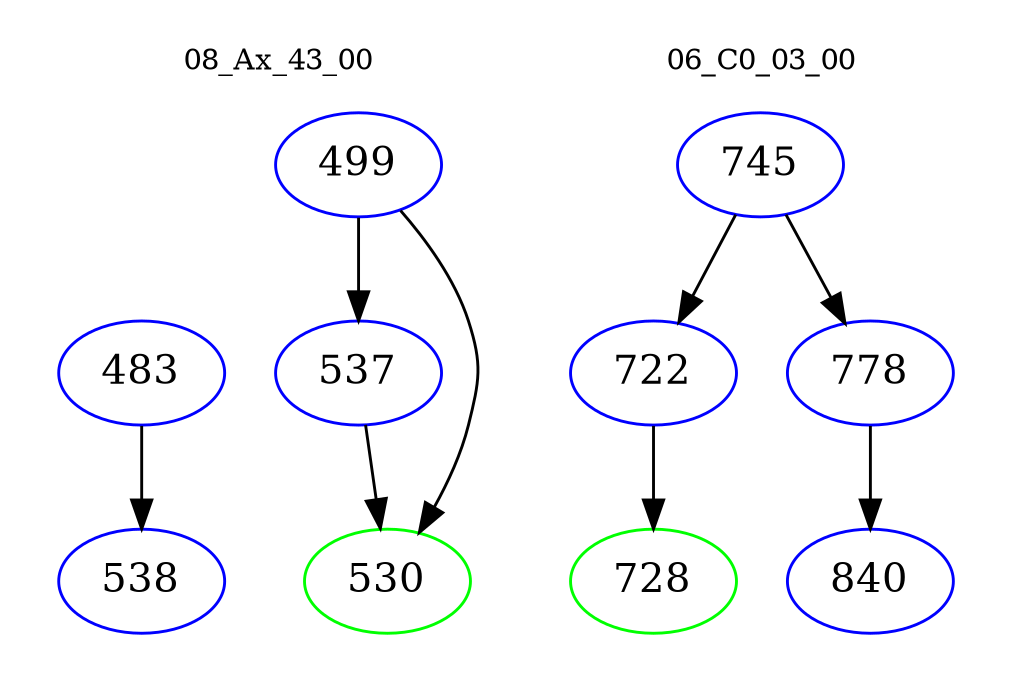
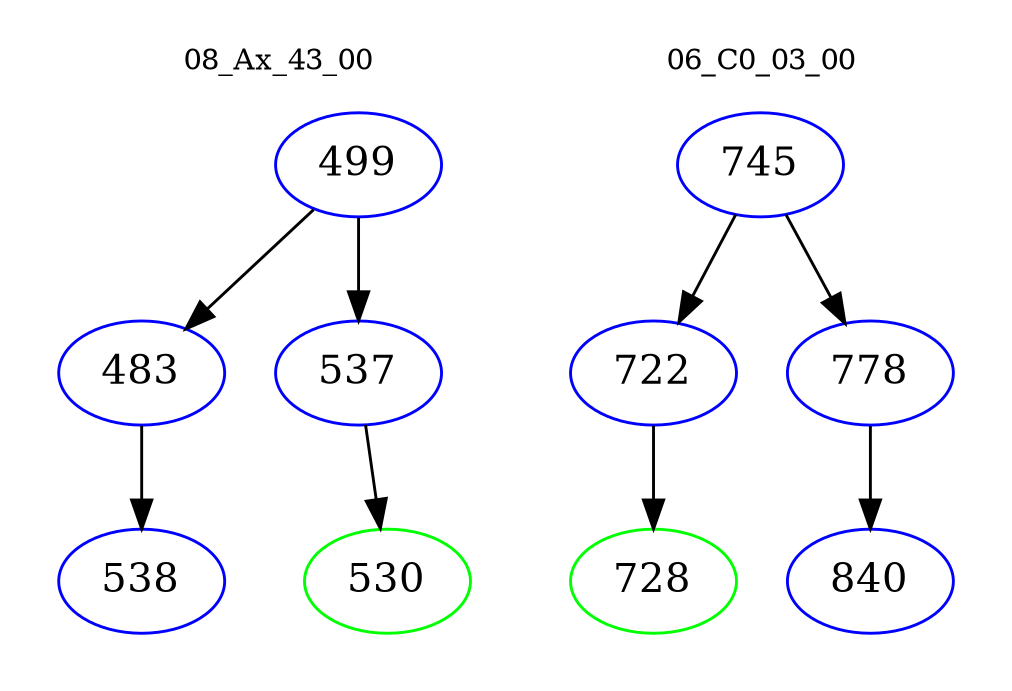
edge "499" -> "530": now "499" -> "483"
